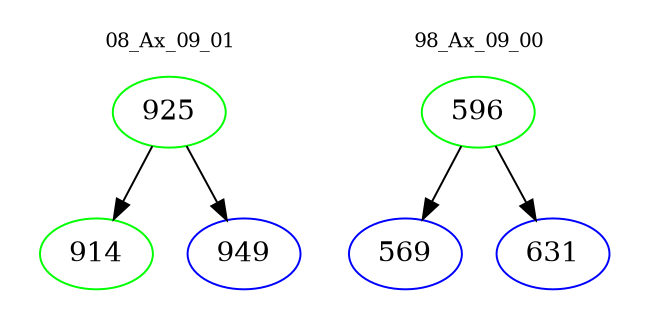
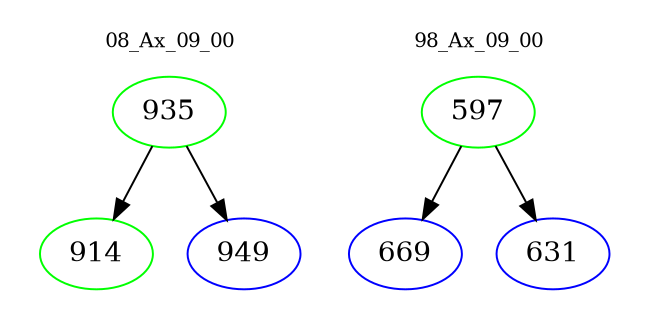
cluster "08_Ax_09_01": label "08_Ax_09_01" -> "08_Ax_09_00"
node "925": label "925" -> "935"
node "596": label "596" -> "597"
node "569": label "569" -> "669"
